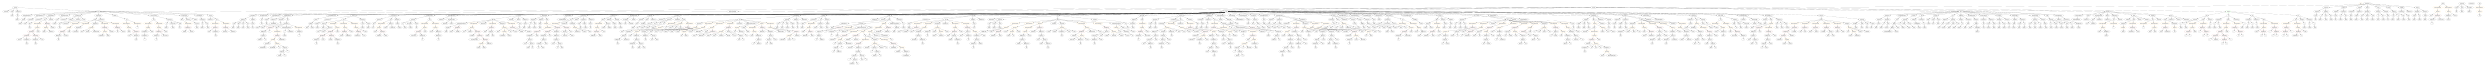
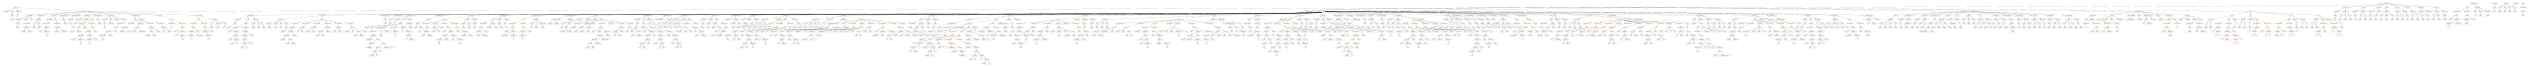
node "sendto_txorigin17": added
node "receiveApproval": removed
